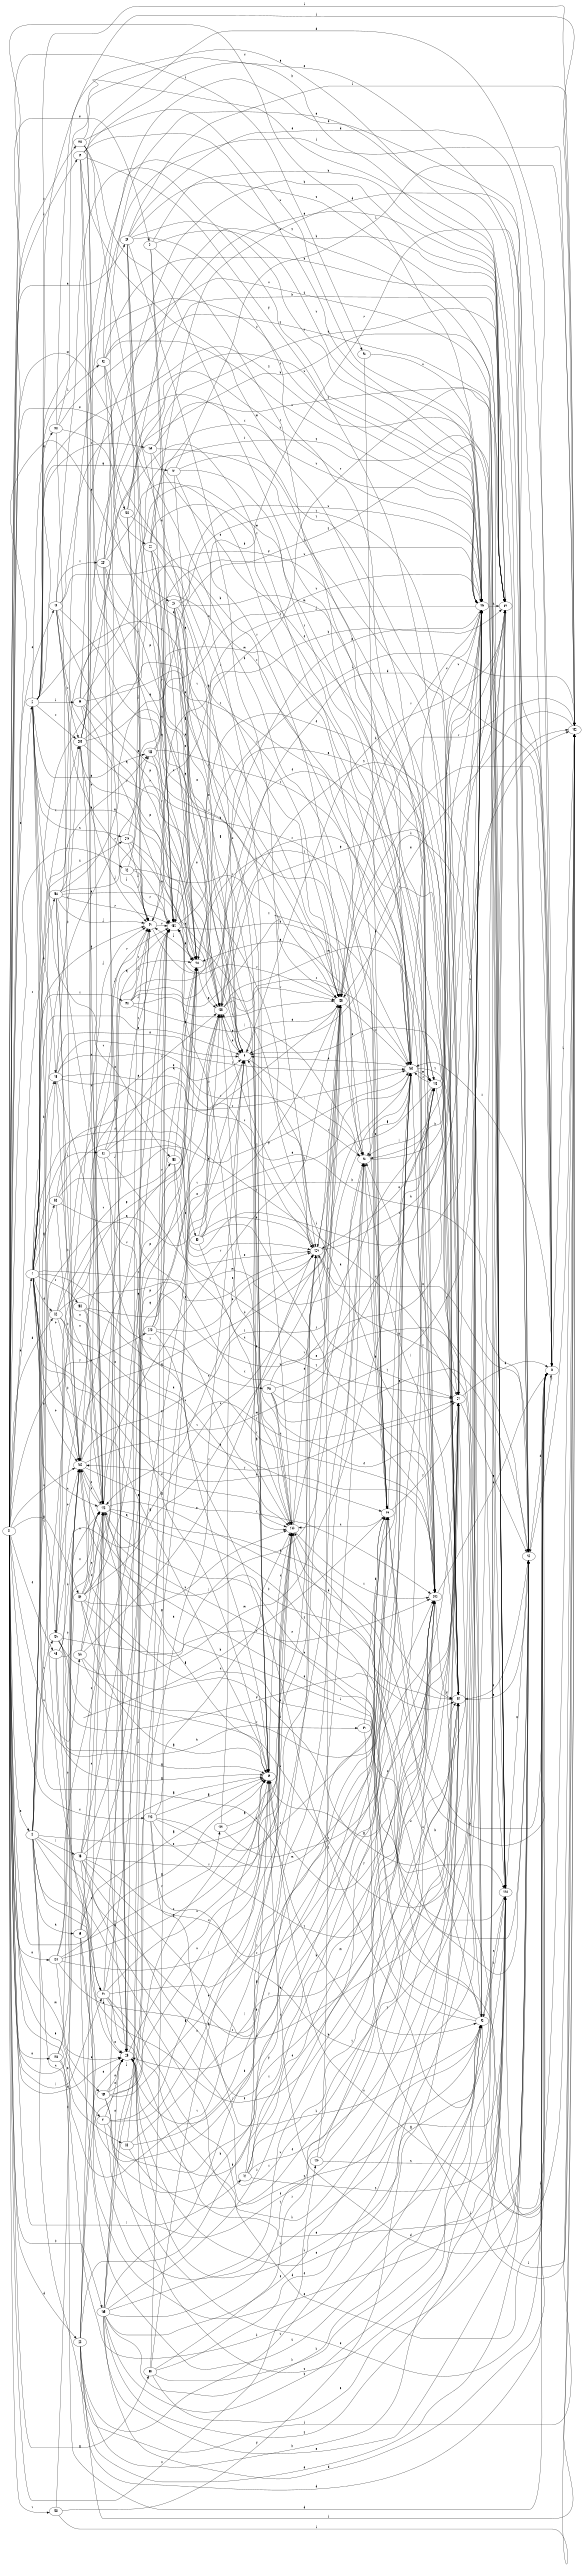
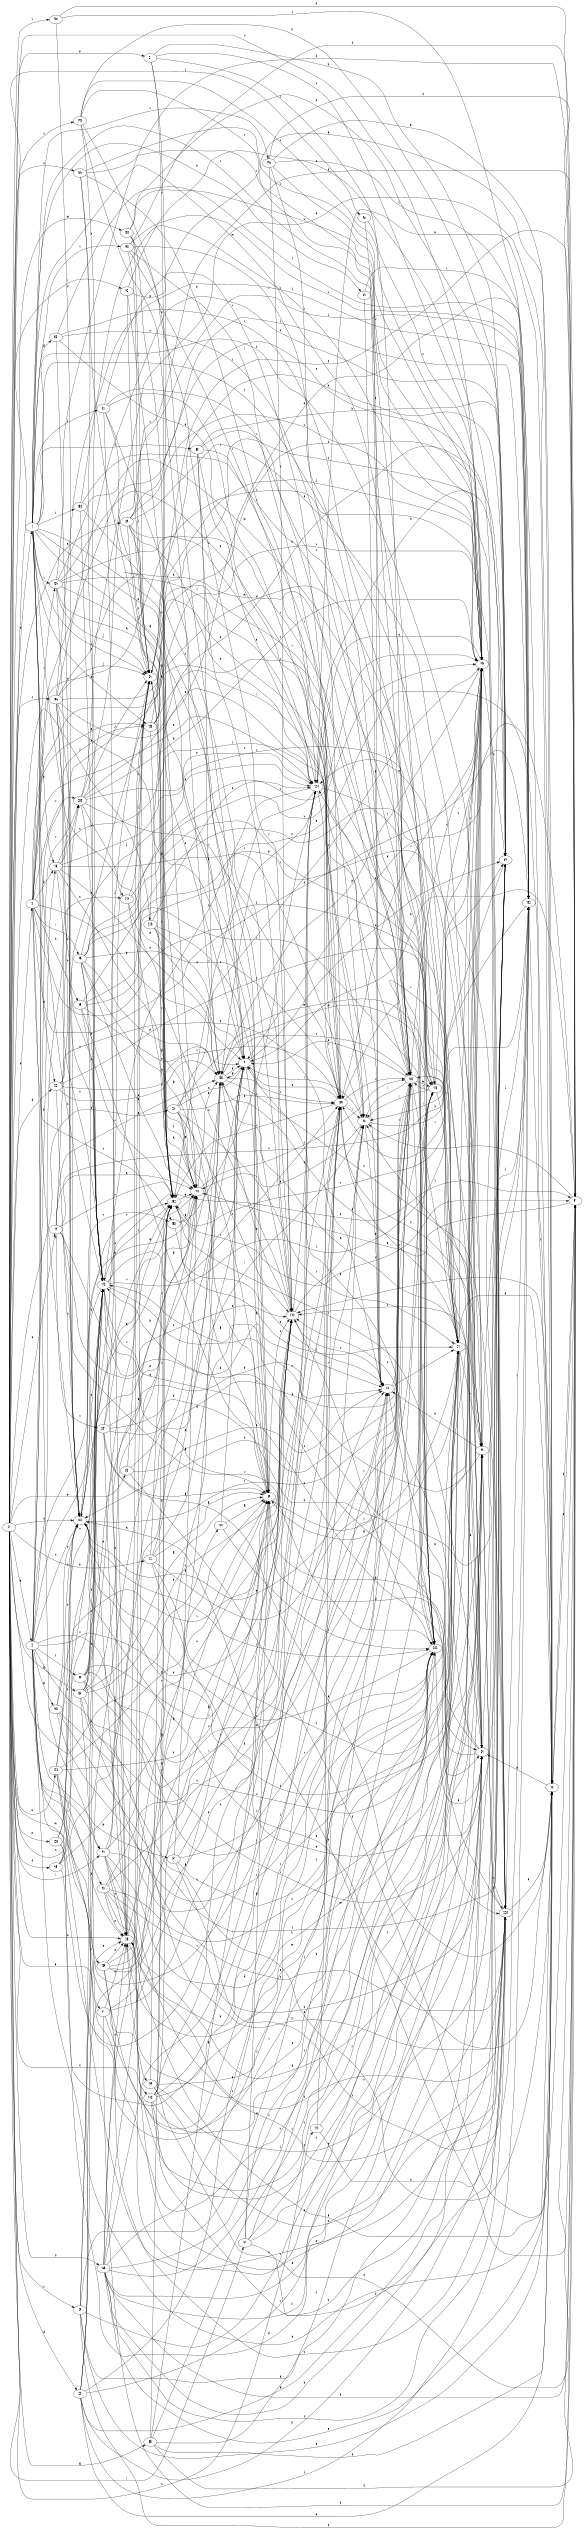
edge "2" -> "185": now "2" -> "127"
edge "160" -> "76": label "g" -> "i"
edge "202" -> "51": removed, label "f"
